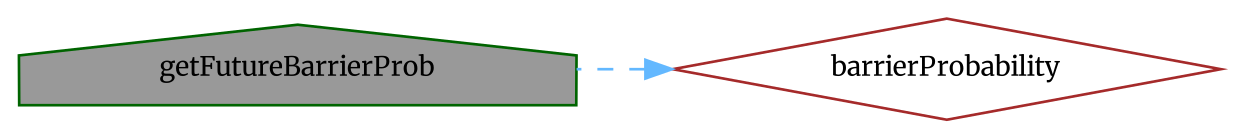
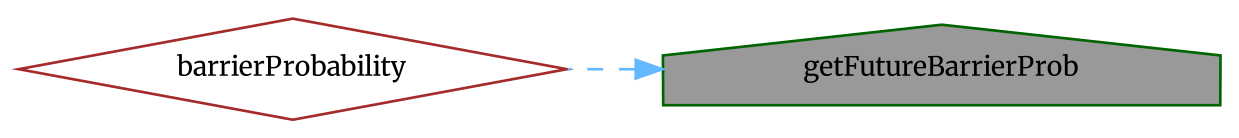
edge "getFutureBarrierProb" -> "barrierProbability": reversed
